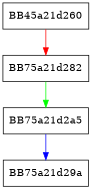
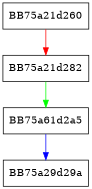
node "BB45a21d260": label "BB45a21d260" -> "BB75a21d260"
node "BB75a21d2a5": label "BB75a21d2a5" -> "BB75a61d2a5"
node "BB75a21d29a": label "BB75a21d29a" -> "BB75a29d29a"
